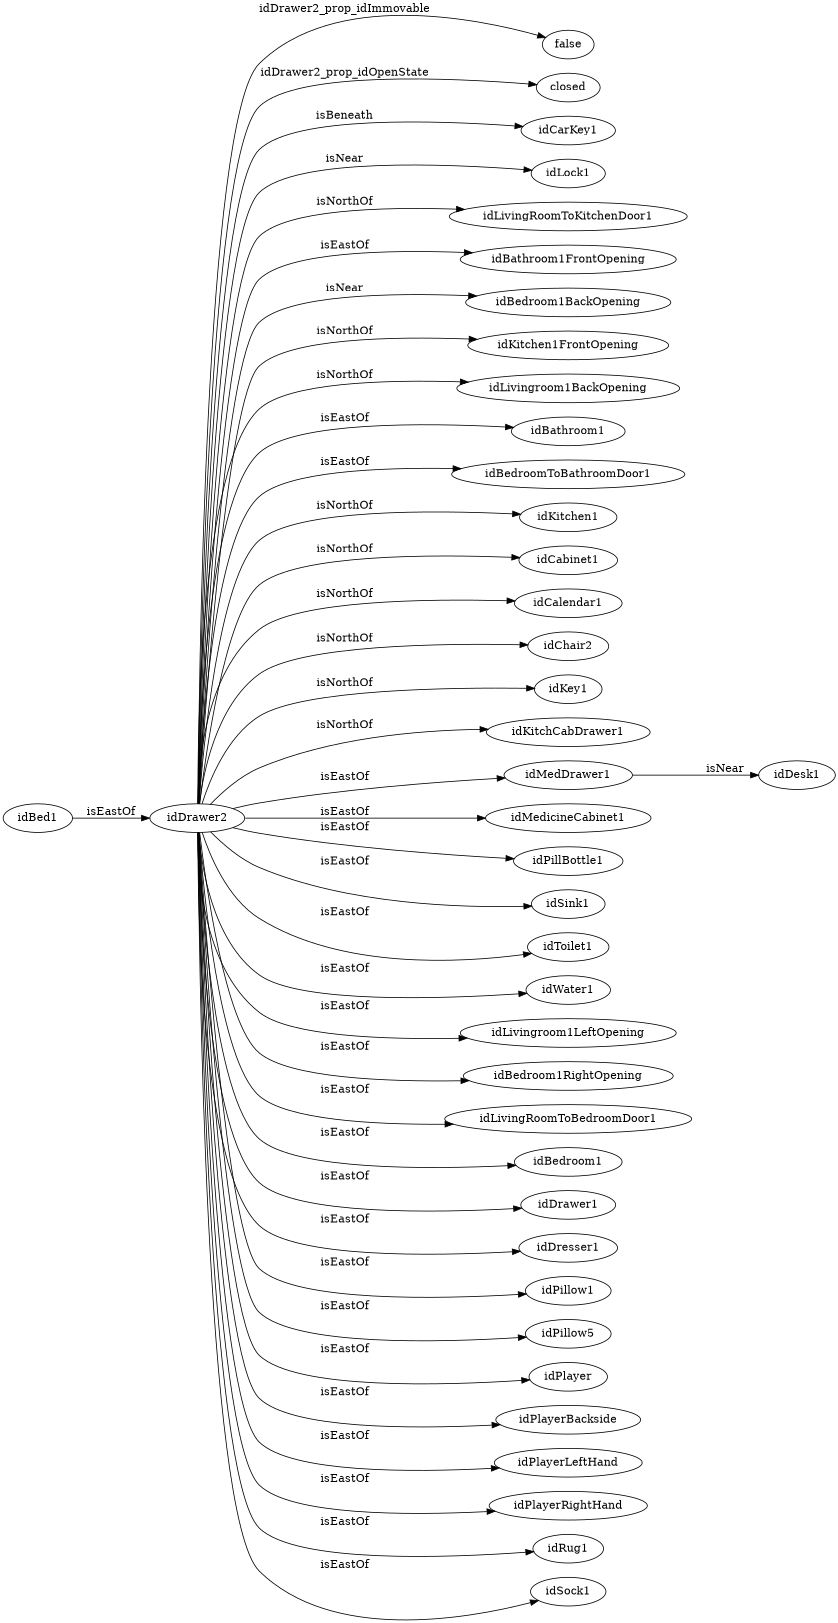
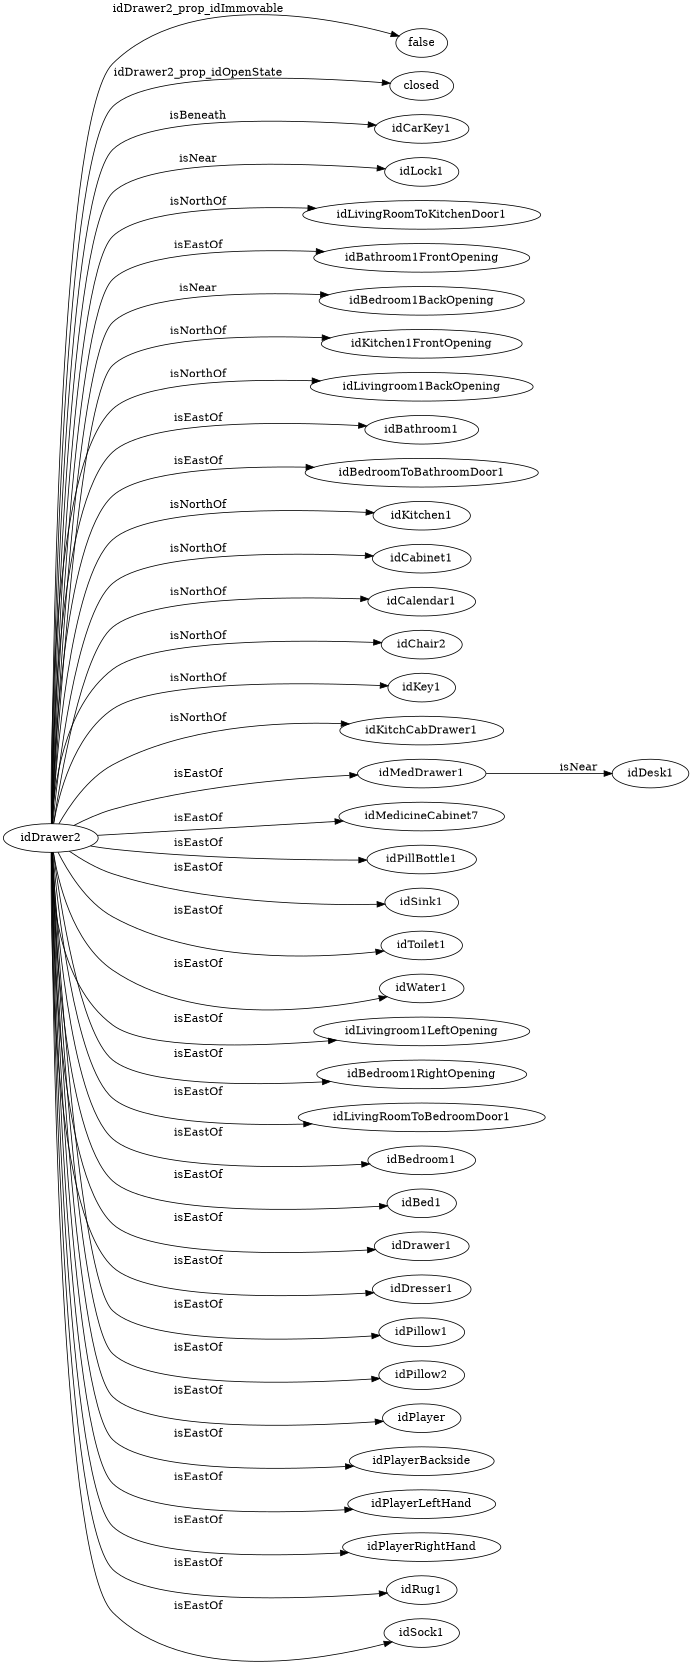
edge "idBed1" -> "idDrawer2": reversed
node "idMedicineCabinet1": label "idMedicineCabinet1" -> "idMedicineCabinet7"
node "idPillow5": label "idPillow5" -> "idPillow2"
